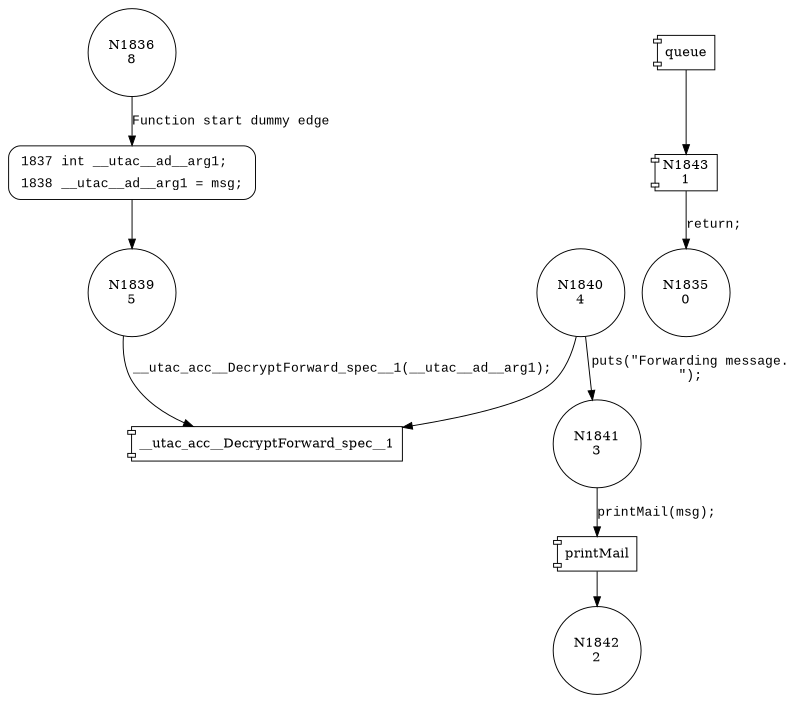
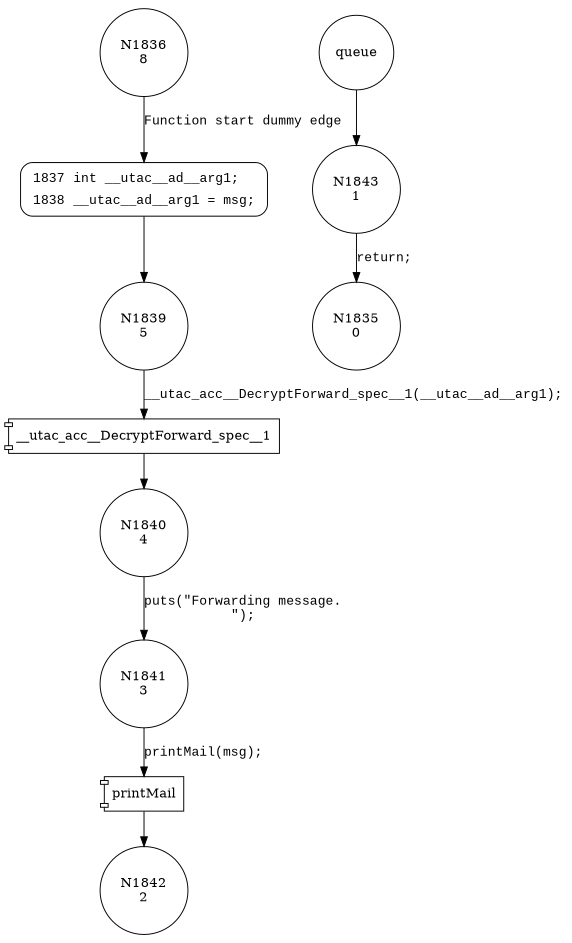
node "queue": shape component -> circle
node "N1843 1": shape component -> circle
edge "N1840 4" -> "__utac_acc__DecryptForward_spec__1": reversed
